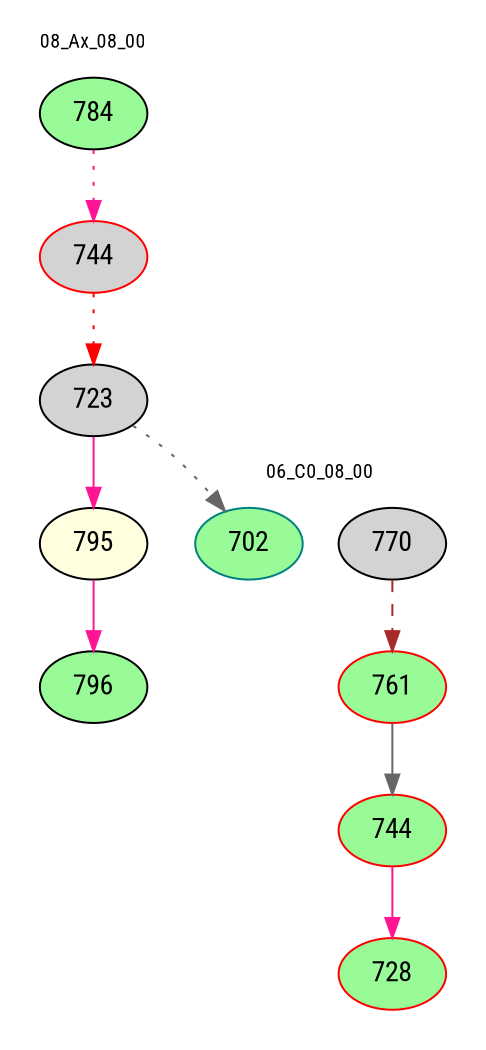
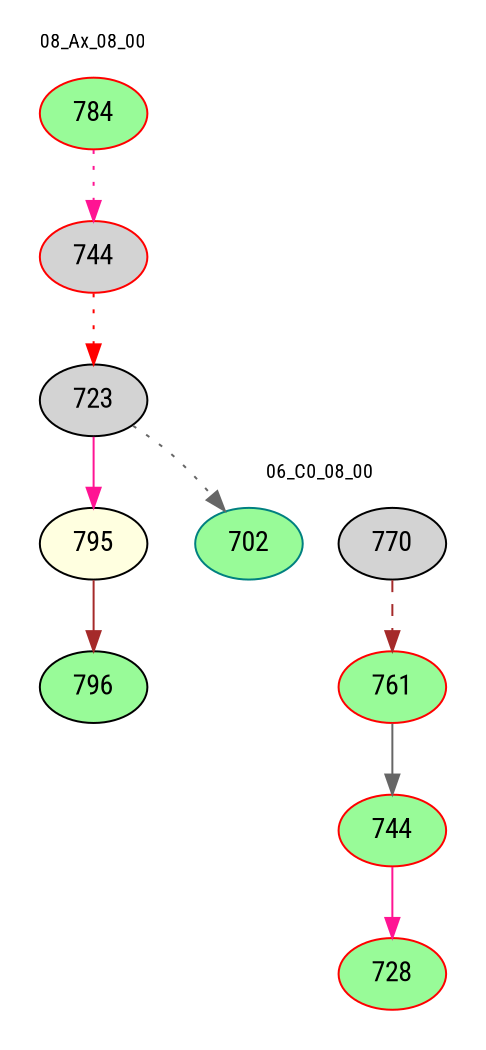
node "784": color black -> red
edge "795" -> "796": color deeppink -> brown
